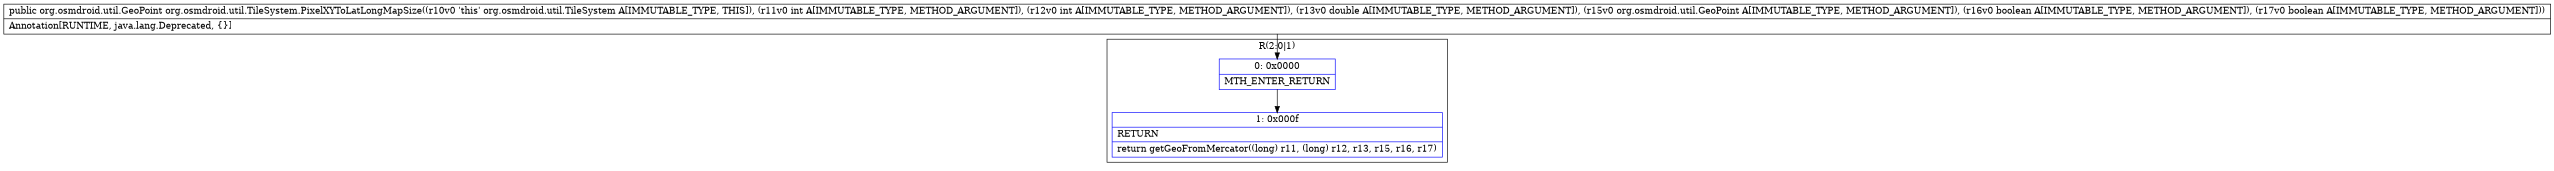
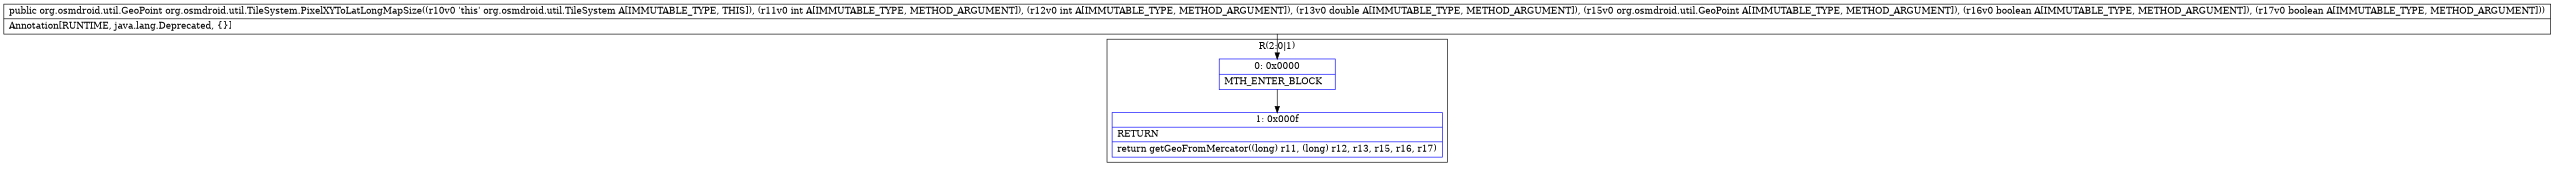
node "0: 0x0000": text "MTH_ENTER_RETURN" -> "MTH_ENTER_BLOCK"
